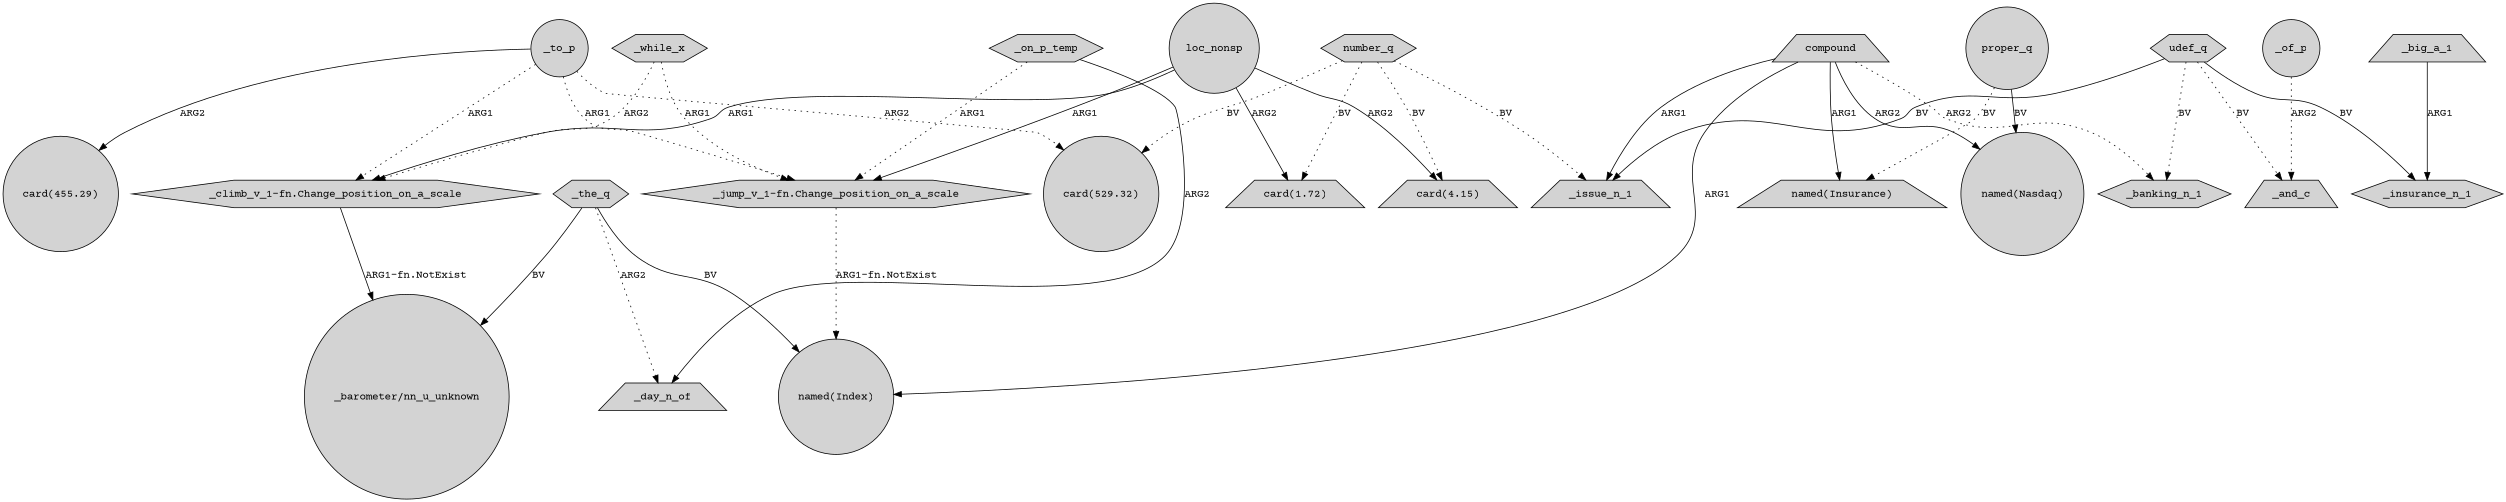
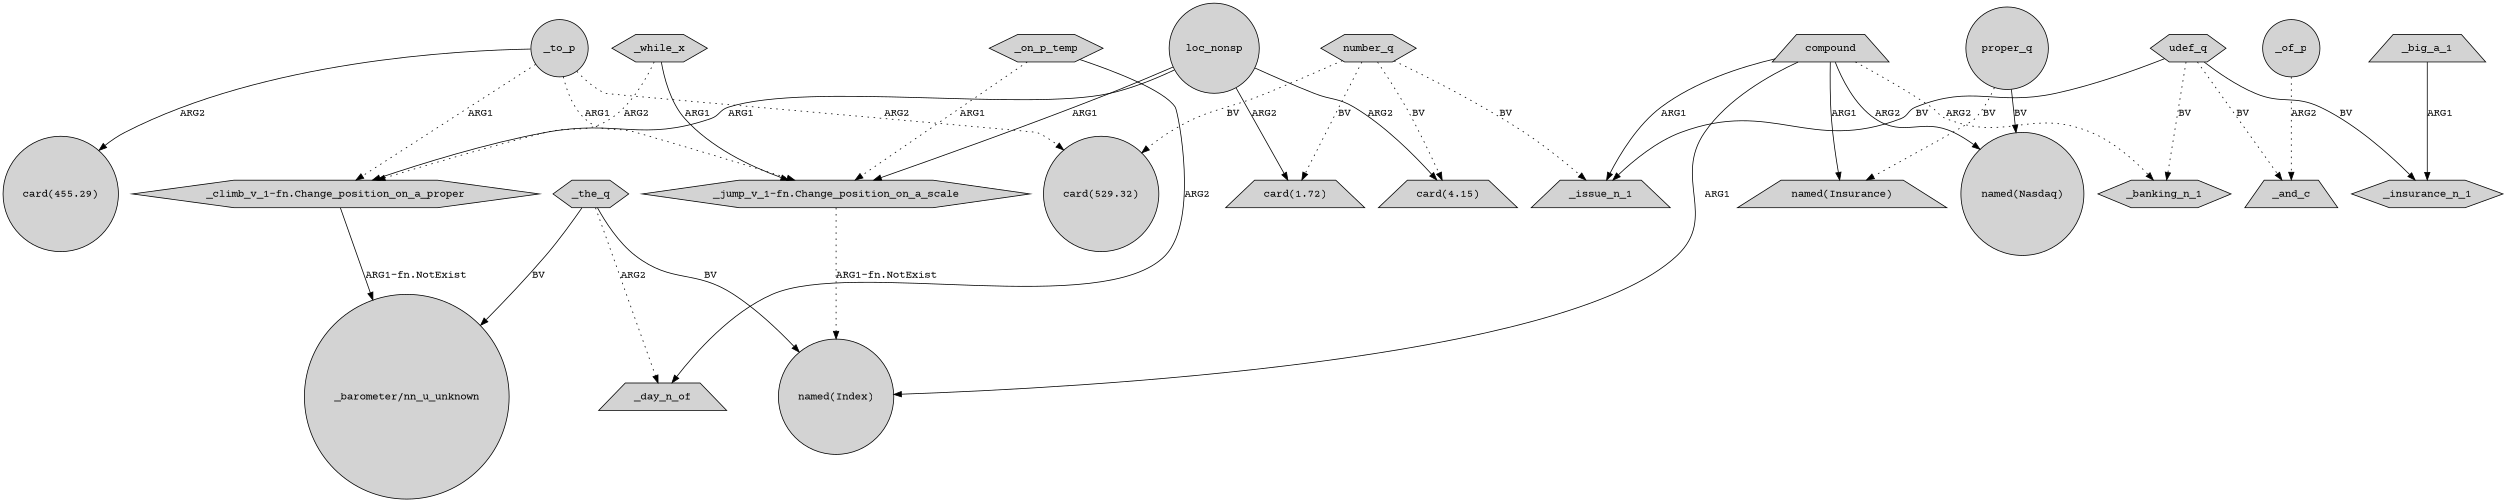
edge "_while_x" -> "_jump_v_1-fn.Change_position_on_a_scale": style dotted -> solid
node "_climb_v_1-fn.Change_position_on_a_scale": label "_climb_v_1-fn.Change_position_on_a_scale" -> "_climb_v_1-fn.Change_position_on_a_proper"
